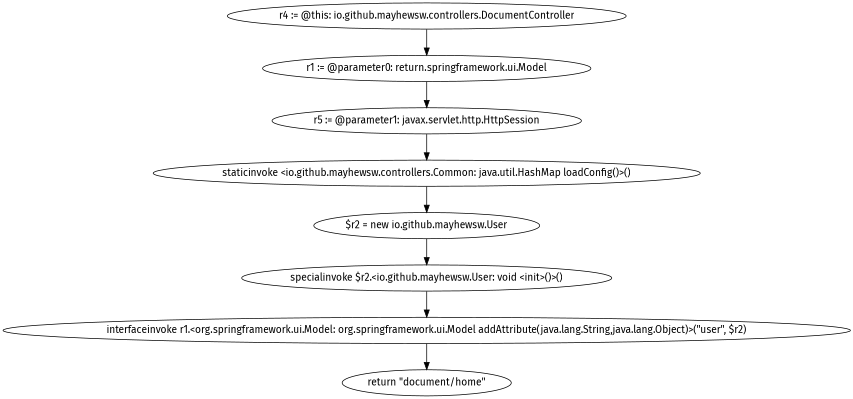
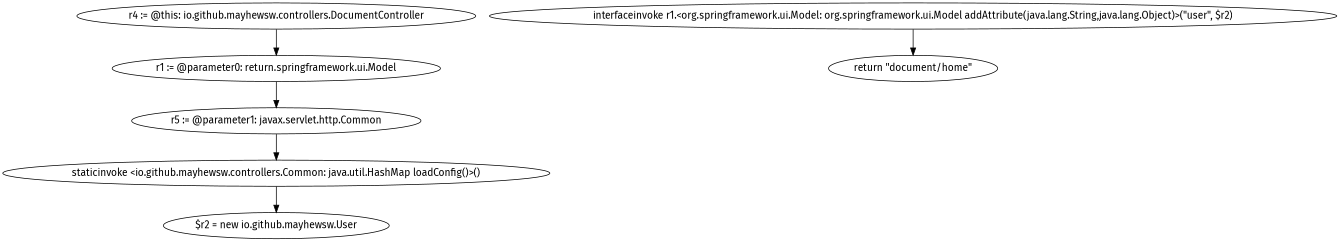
node "r5 := @parameter1: javax.servlet.http.HttpSession": label "r5 := @parameter1: javax.servlet.http.HttpSession" -> "r5 := @parameter1: javax.servlet.http.Common"
node "specialinvoke $r2.<io.github.mayhewsw.User: void <init>()>()": removed
